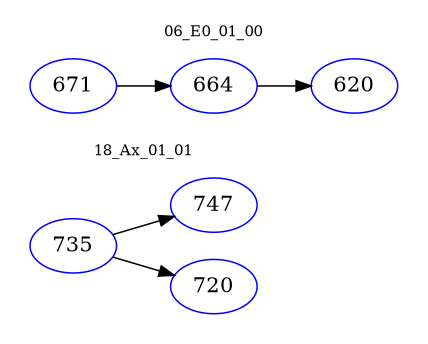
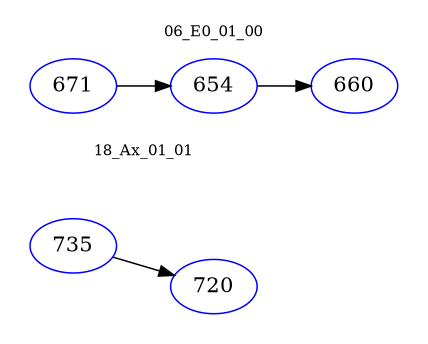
node "664": label "664" -> "654"
node "620": label "620" -> "660"
node "747": removed
